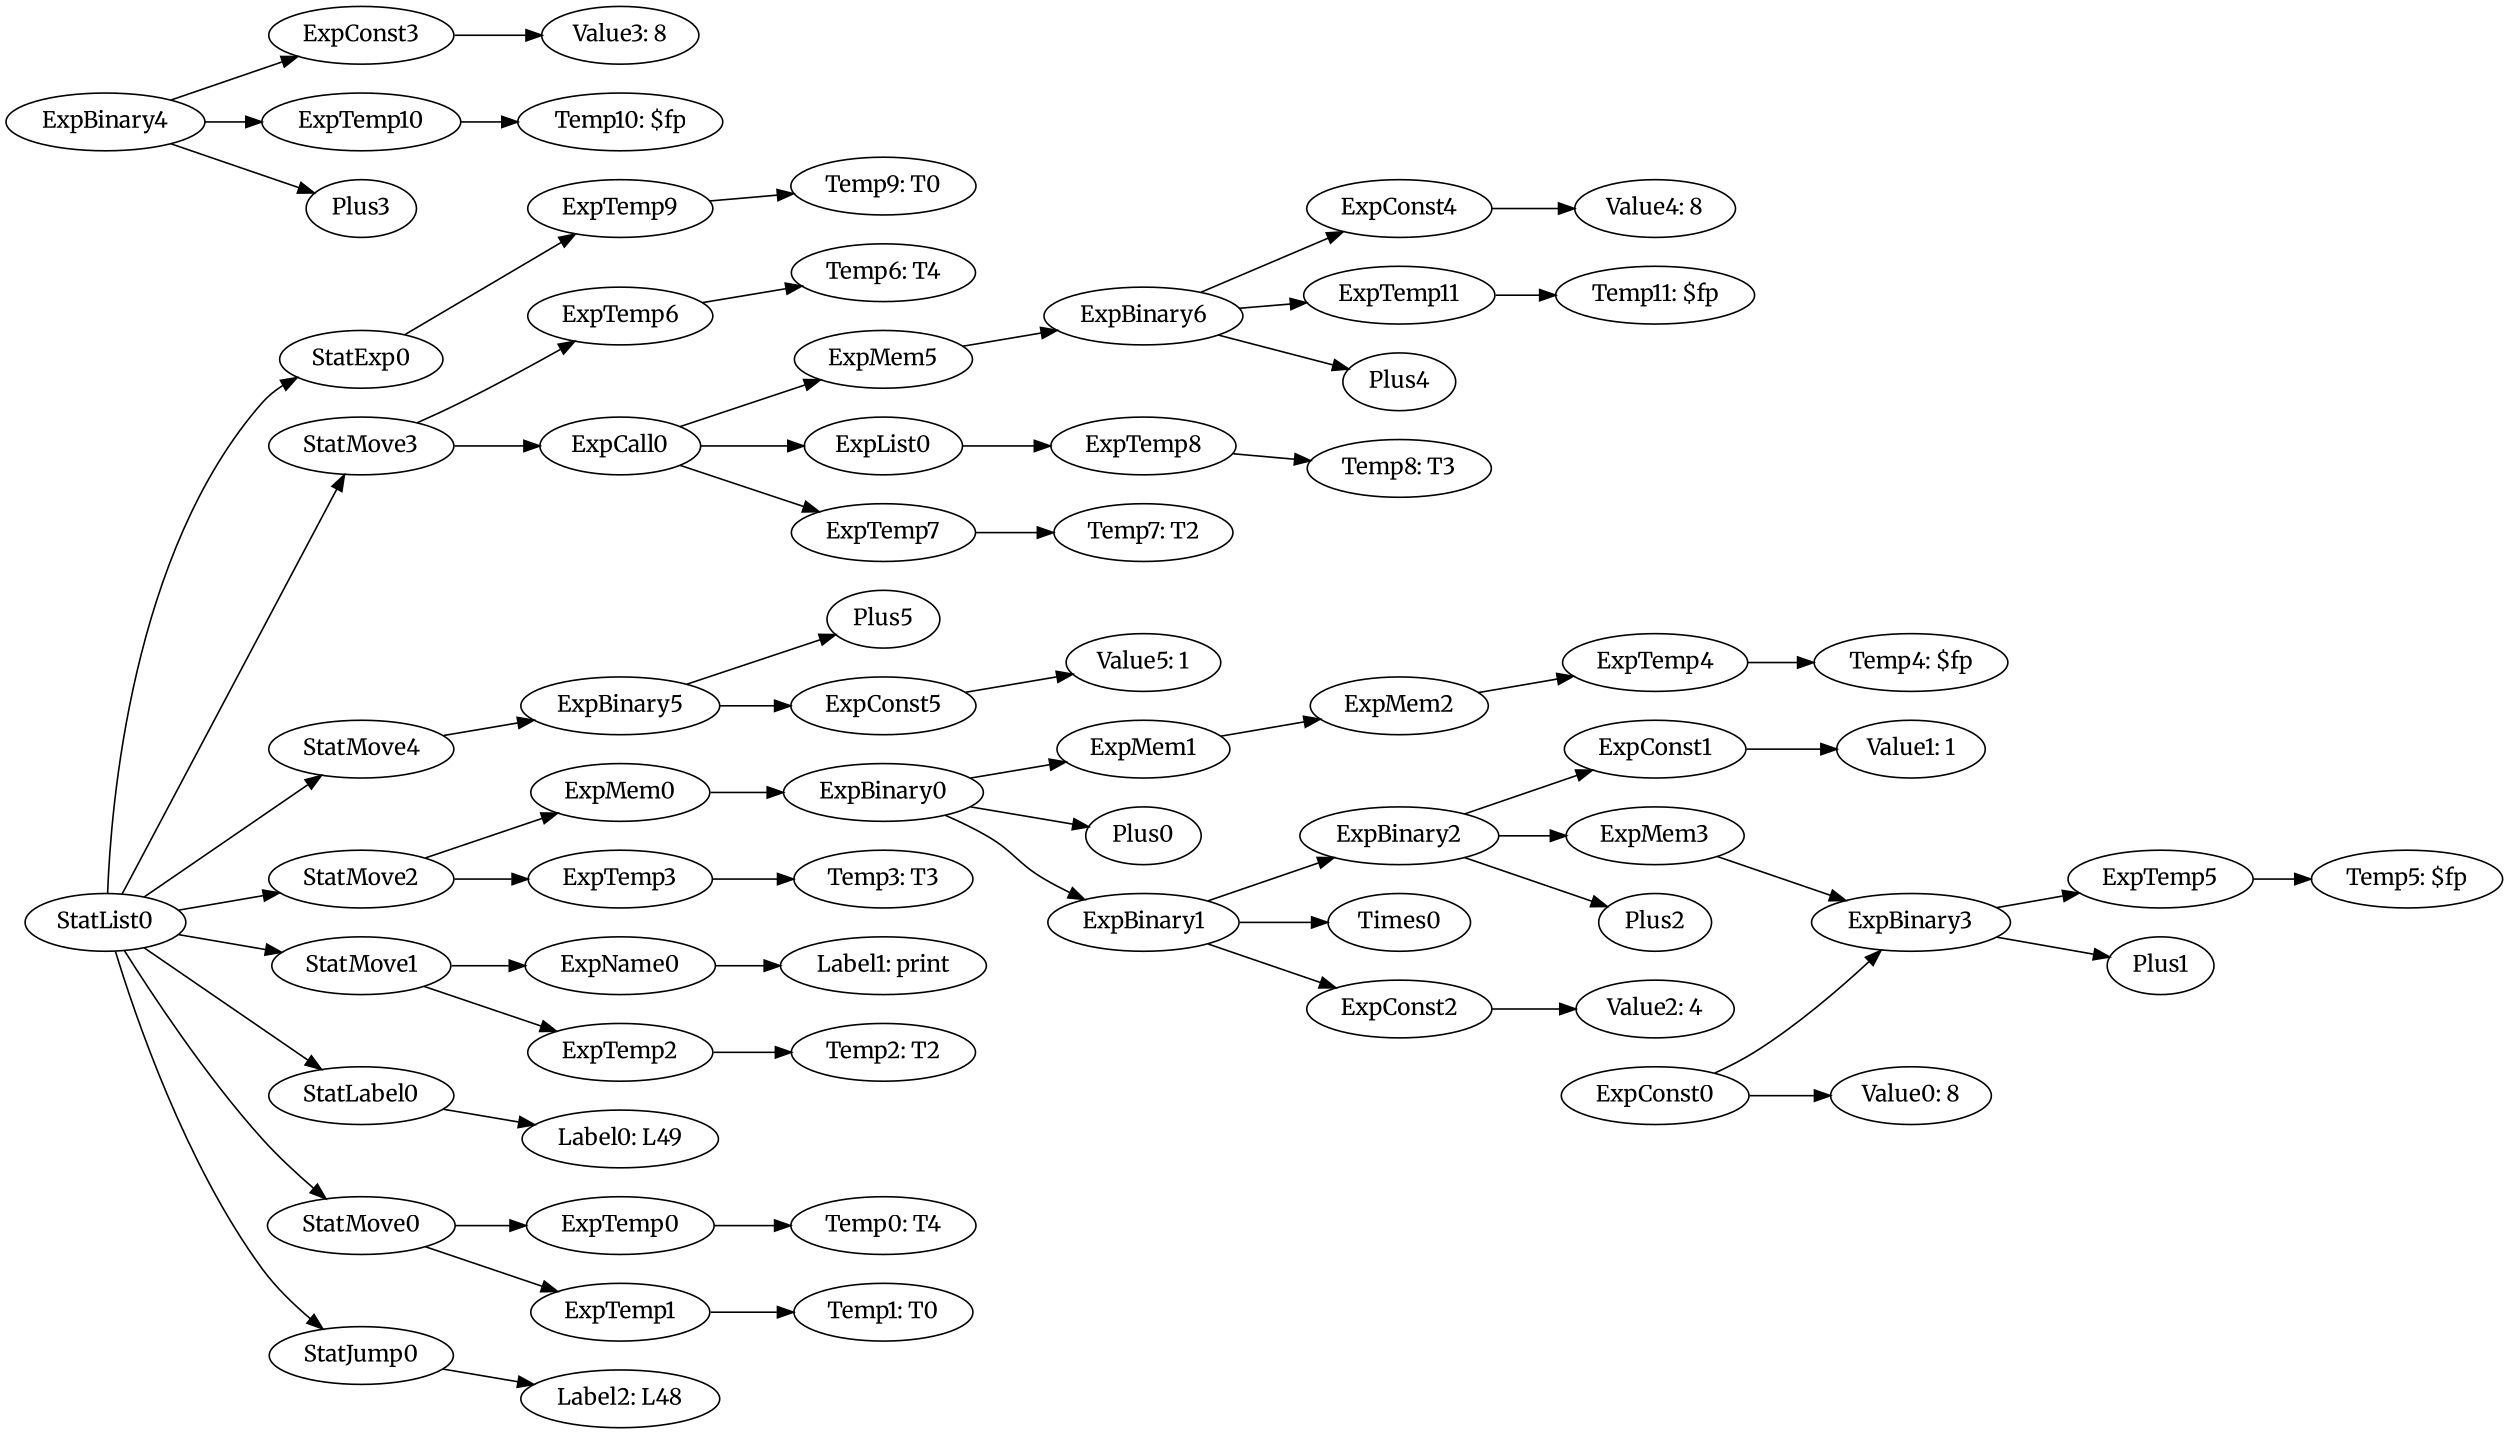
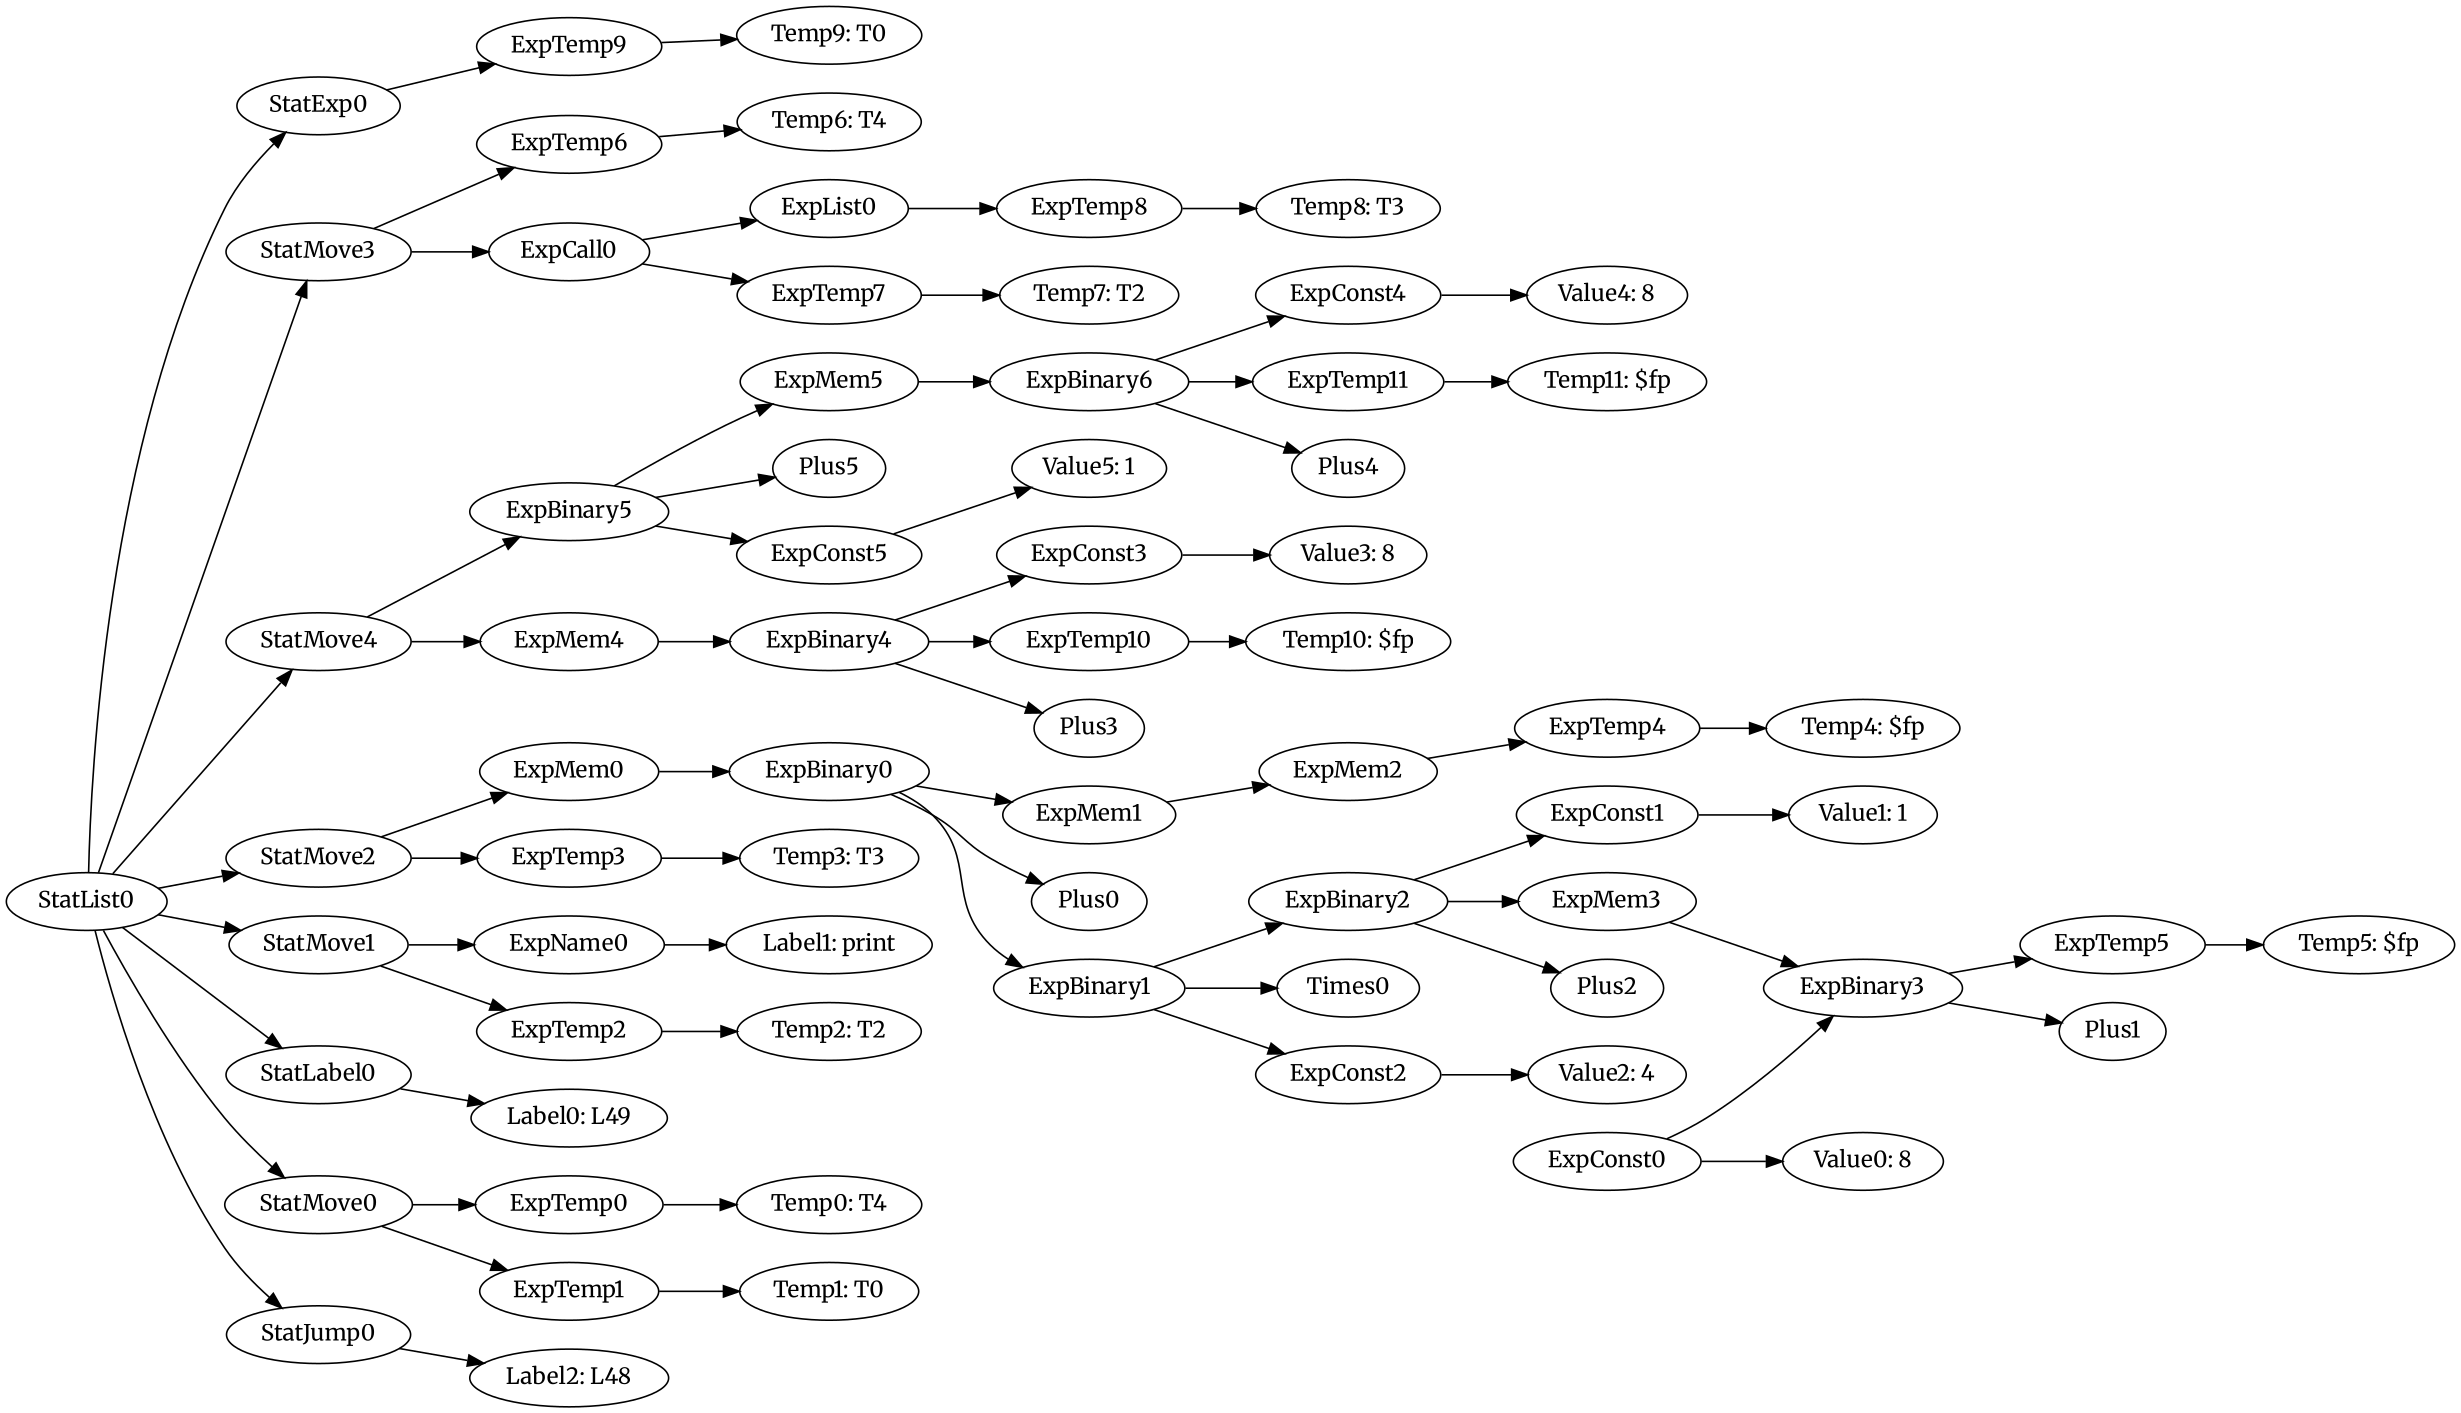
edge "ExpCall0" -> "ExpMem5": now "ExpBinary5" -> "ExpMem5"
node "ExpMem4": added
